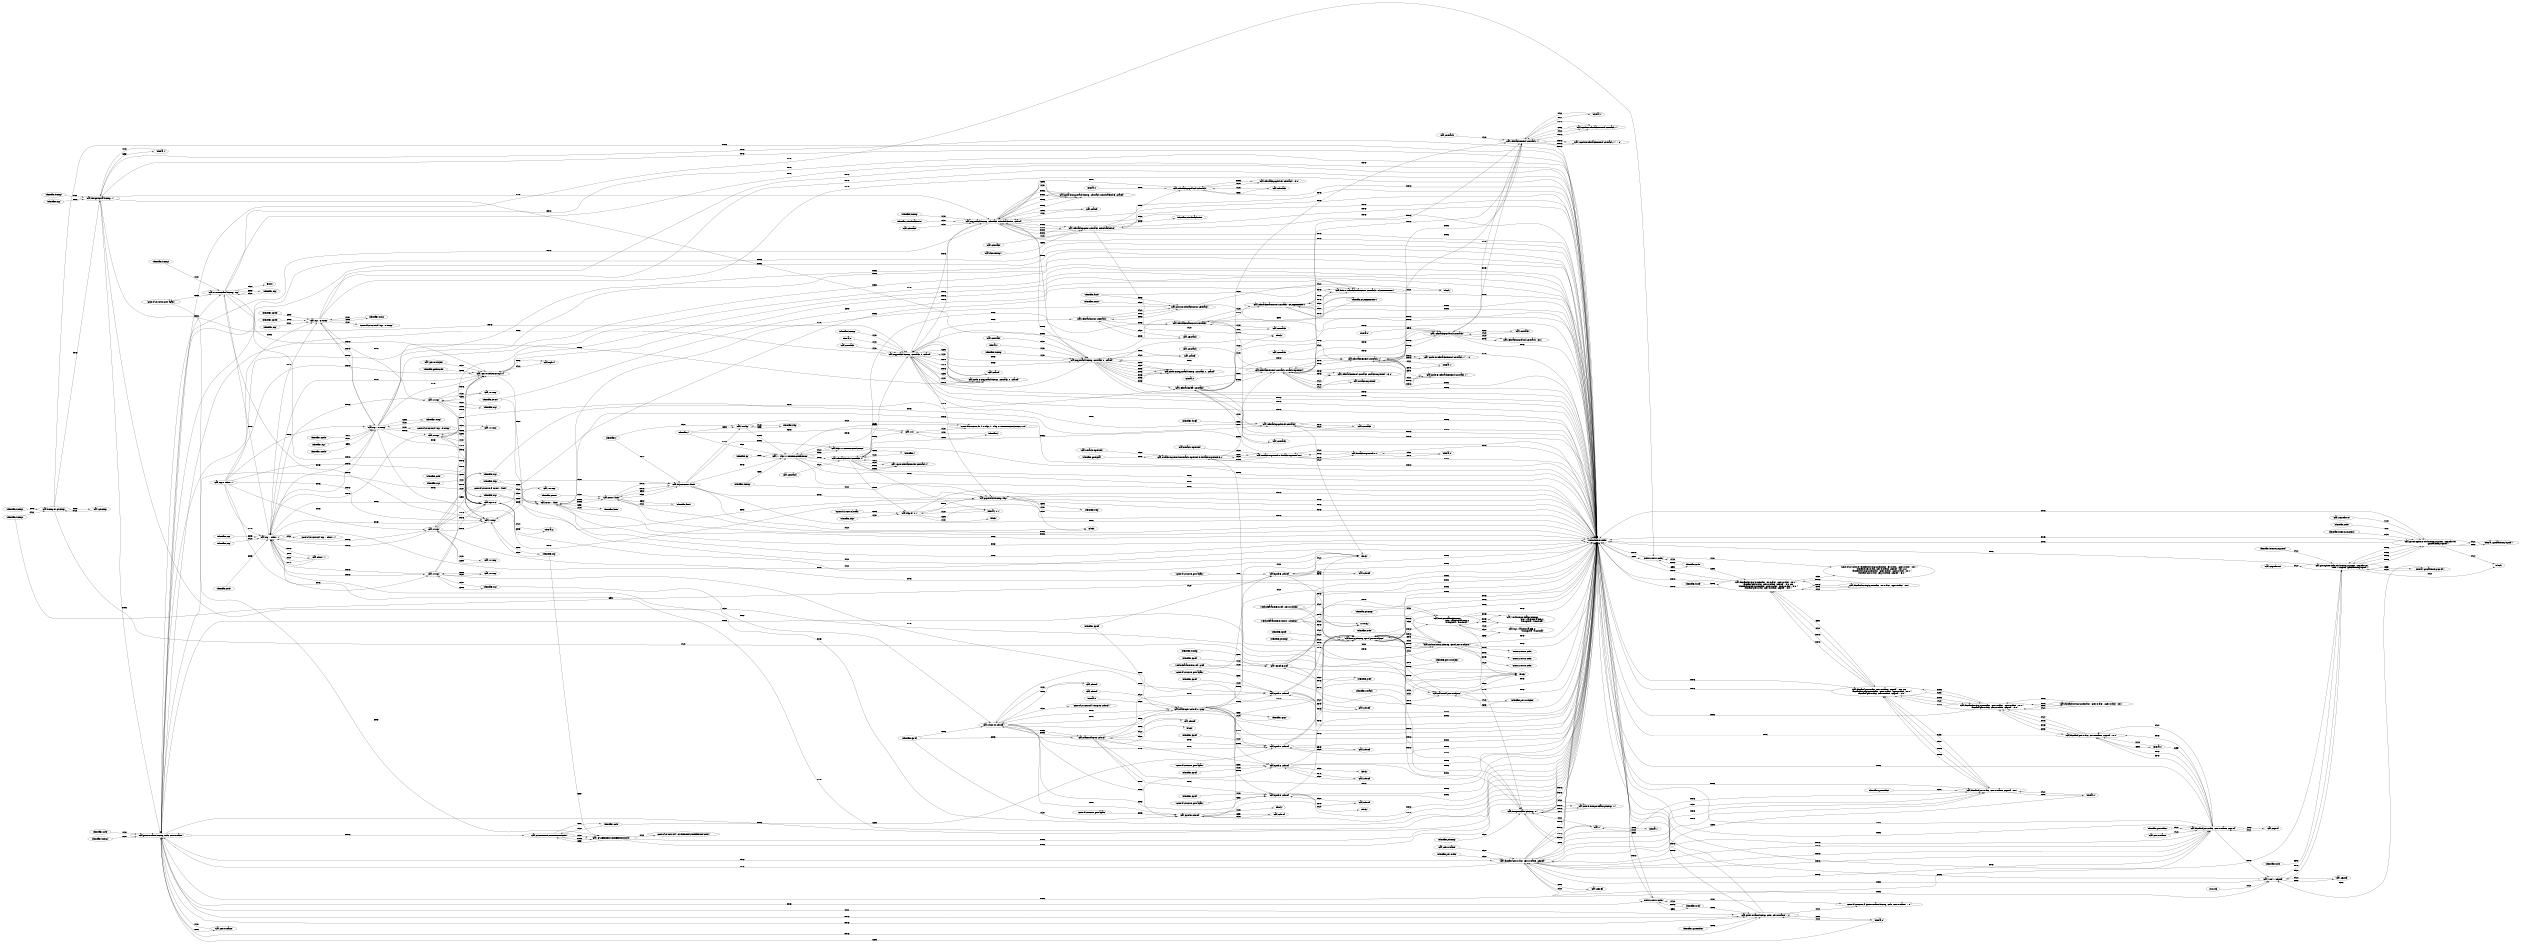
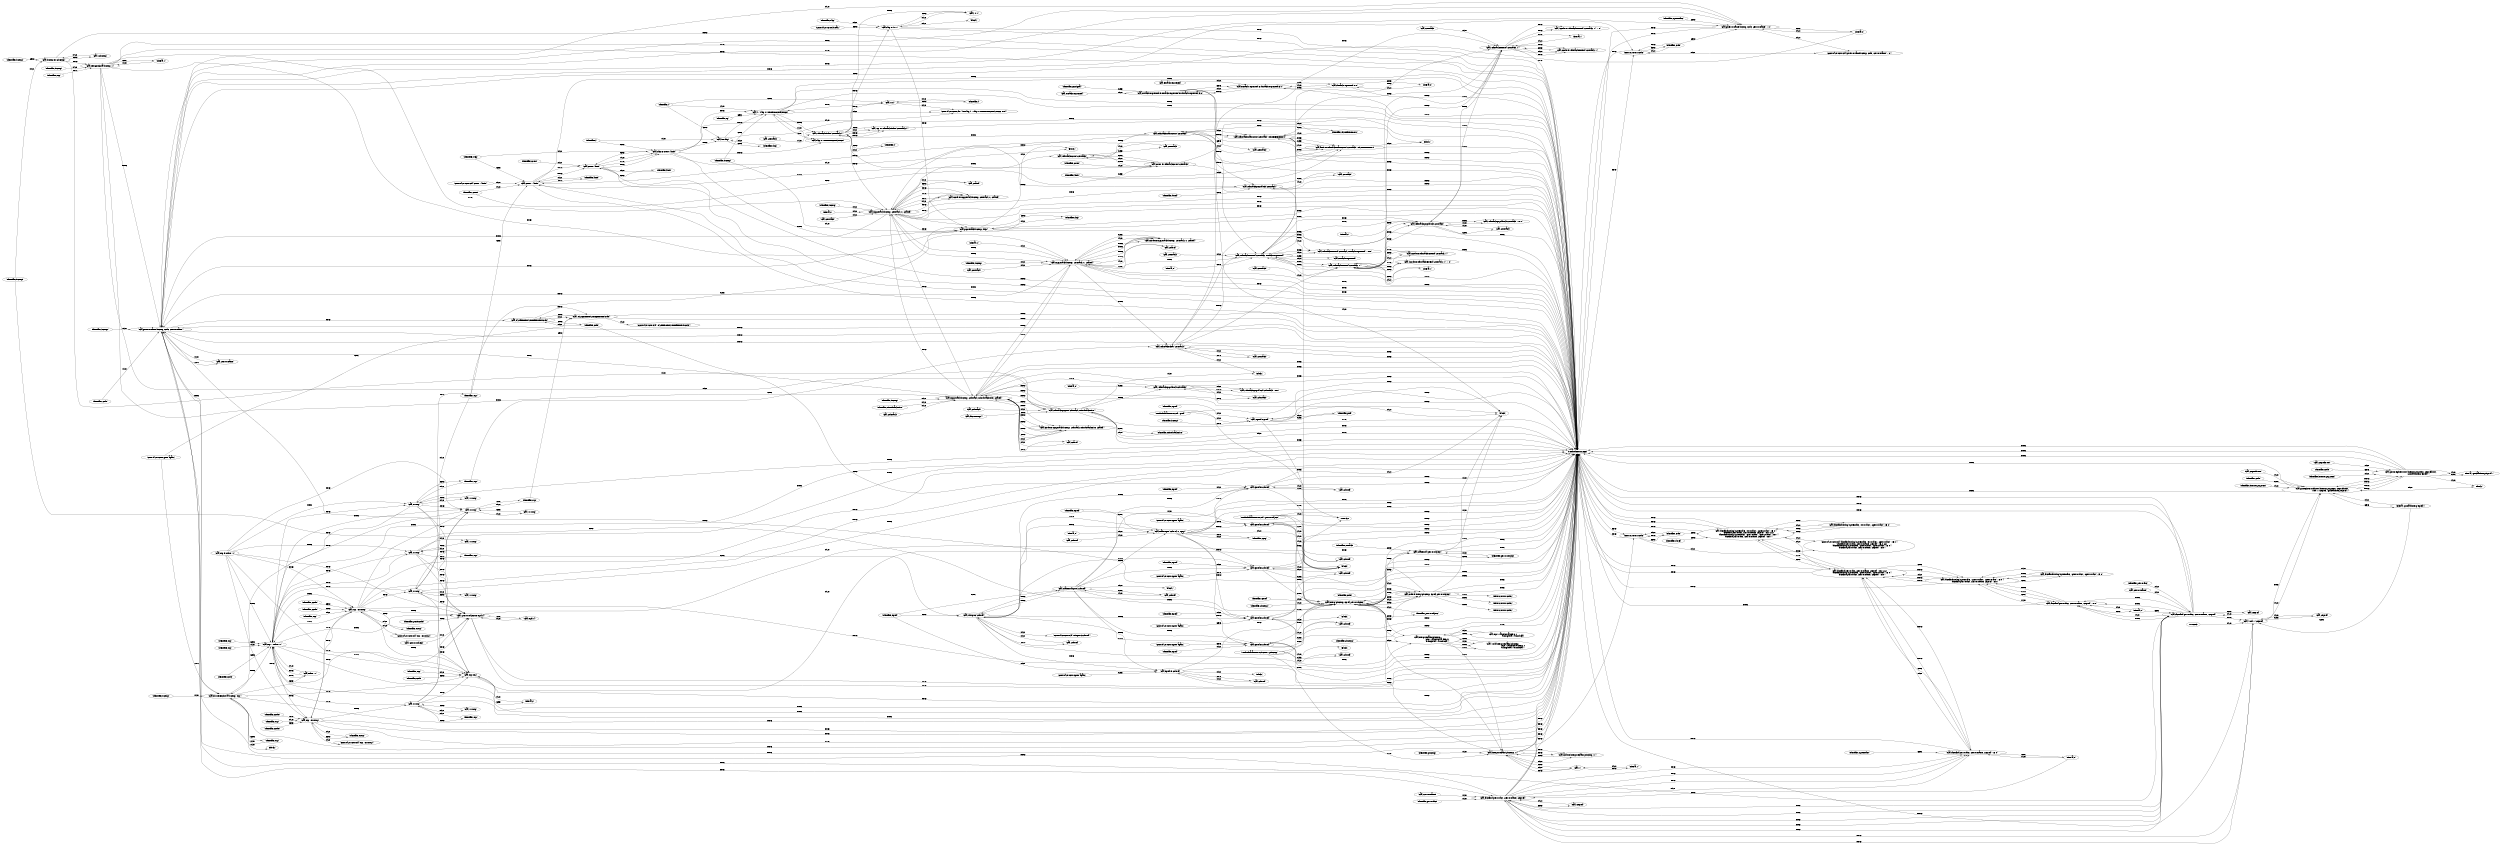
node "(Call,errorexec_find(i_ctx_p, osp))": label "(Call,errorexec_find(i_ctx_p, osp))" -> "(Call,errorexec_intval(i_ctx_p, osp))"
edge "(Call,ref_stack_index(&e_stack, i))" -> "(MethodReturn,RET)": now "(Call,*ep = ref_stack_index(&e_stack, i))" -> "(MethodReturn,RET)"
node "(Literal,i + 1)": label "(Literal,i + 1)" -> "(Call,i + 1)"
node "(ControlStructure,if (osp < osbot - 1))": removed
